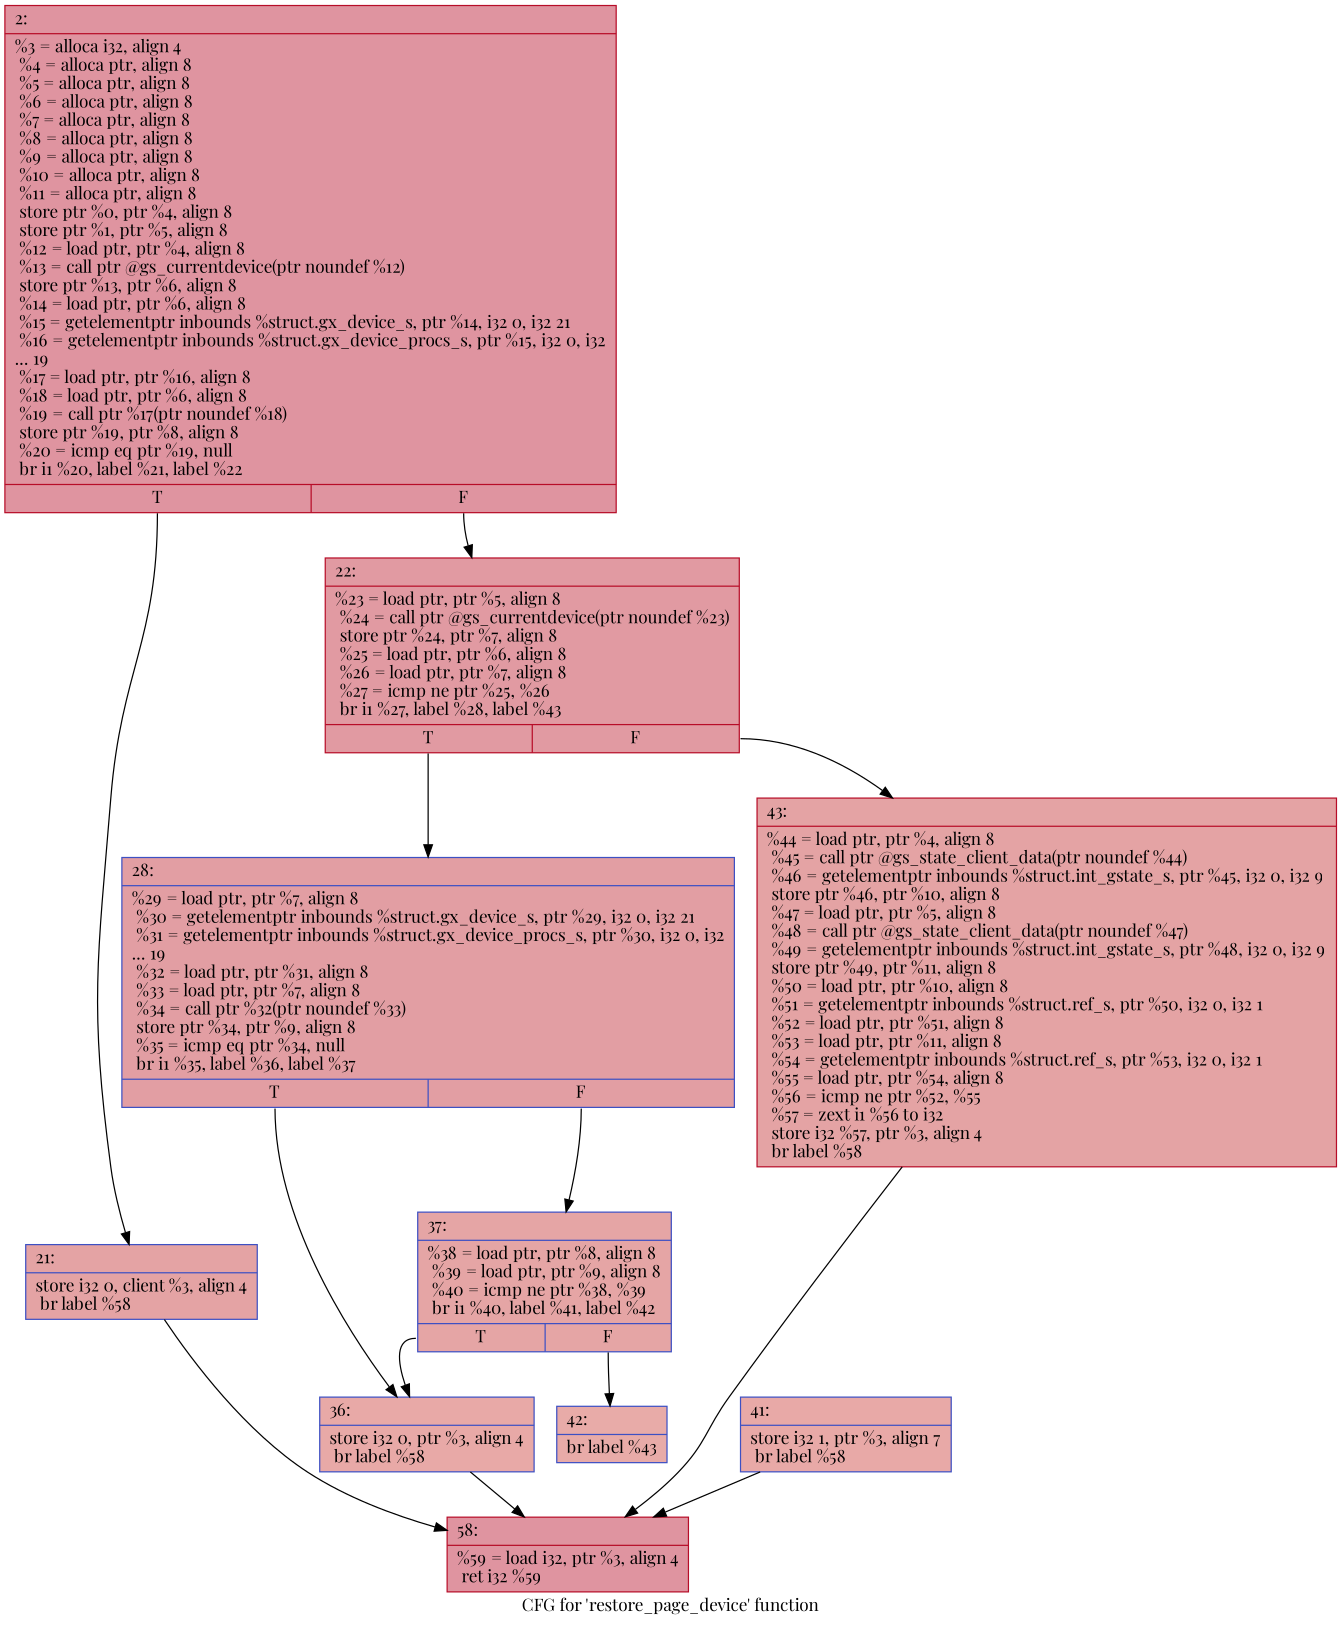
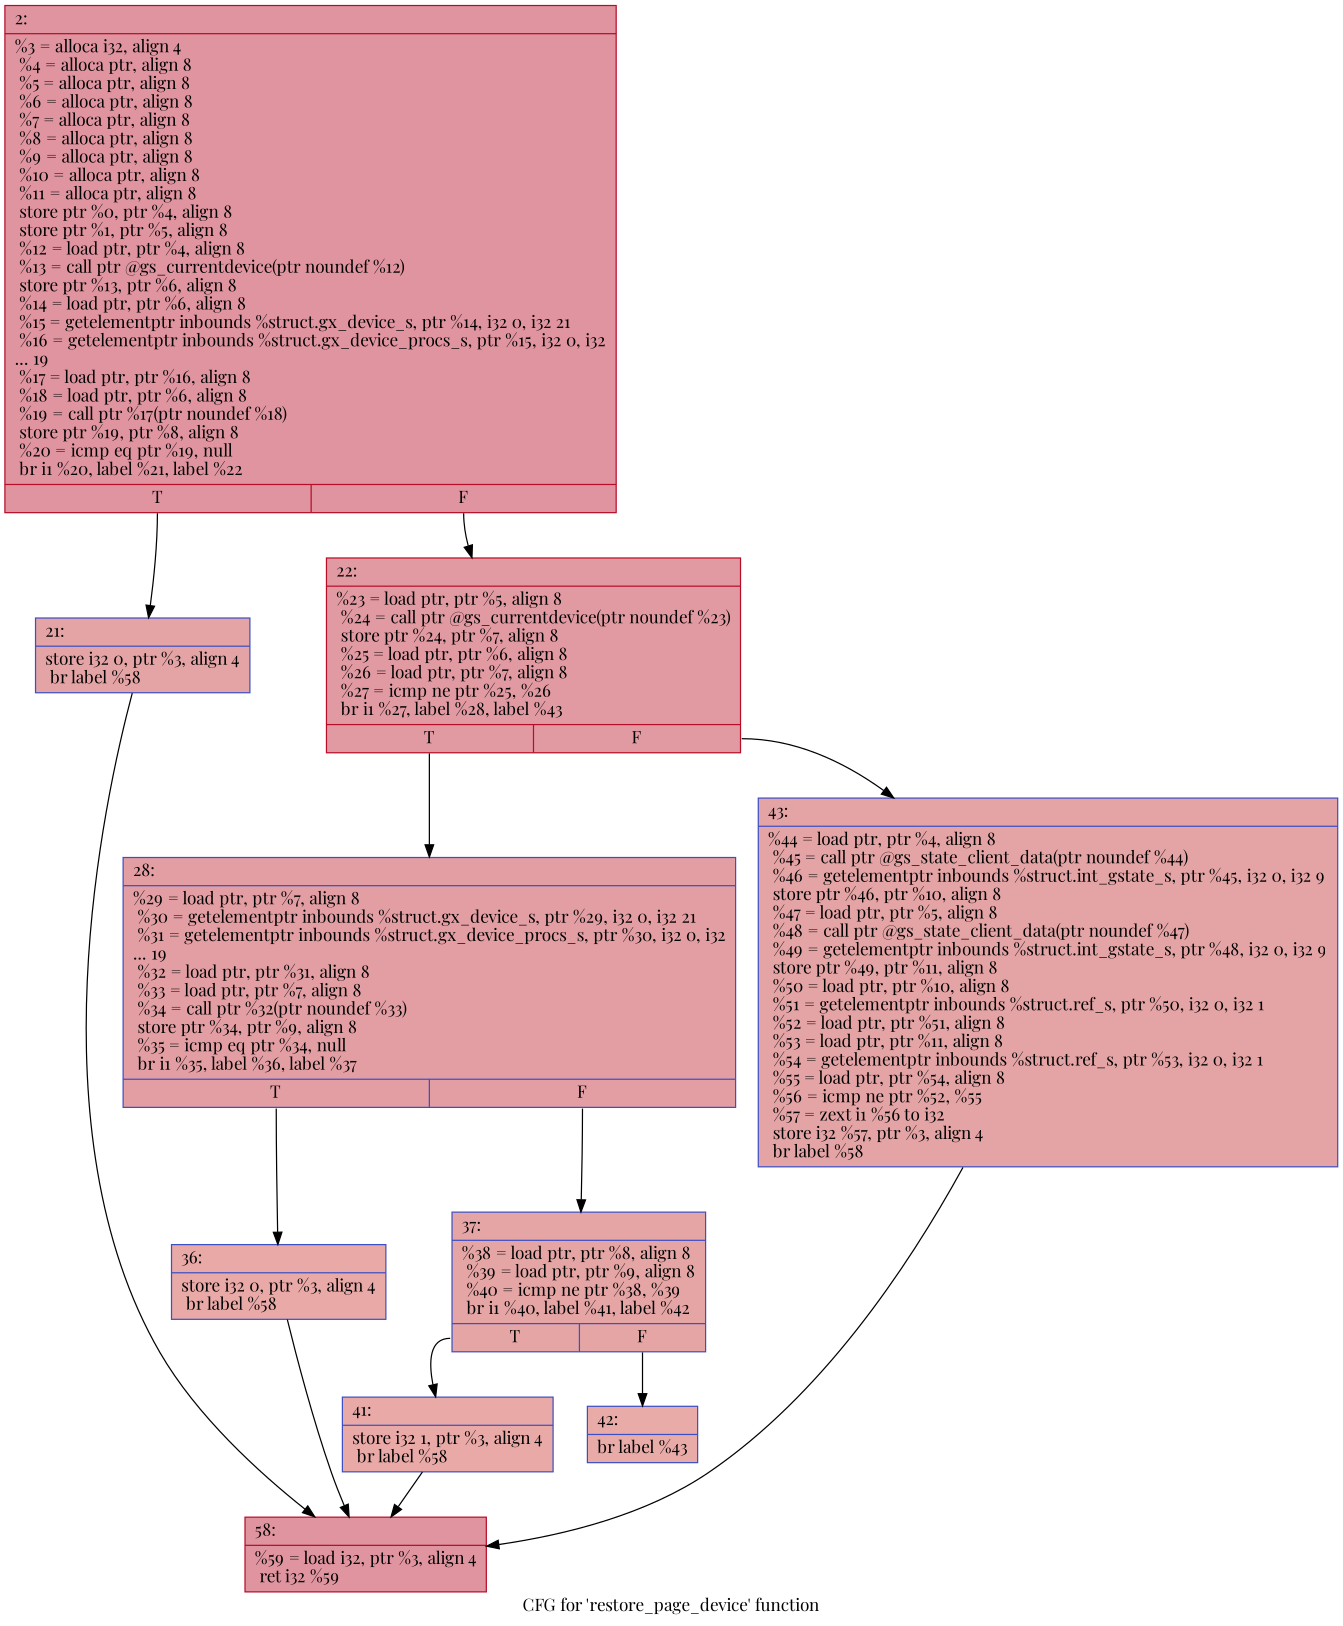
node "43:": color #b70d28ff -> #3d50c3ff
node "21:": text "store i32 0, client %3, align 4" -> "store i32 0, ptr %3, align 4"
edge "37:" -> "36:": now "37:" -> "41:"
node "41:": text "store i32 1, ptr %3, align 7" -> "store i32 1, ptr %3, align 4"
